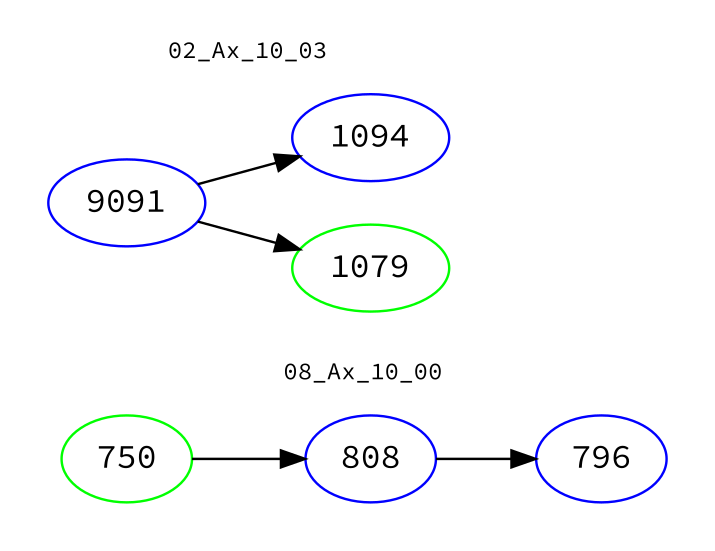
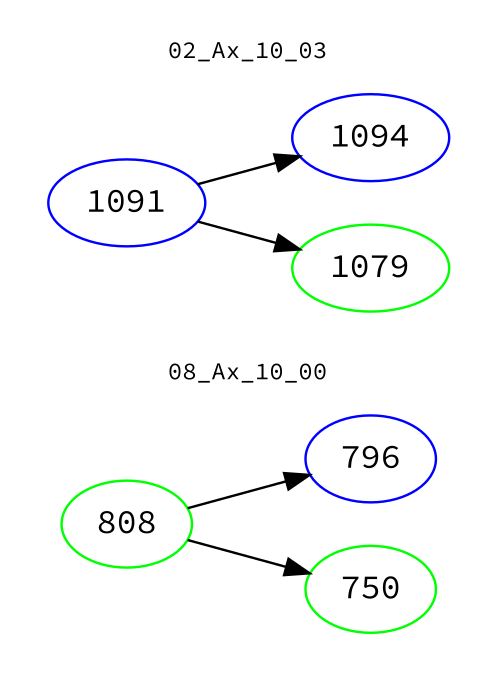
node "9091": label "9091" -> "1091"
edge "750" -> "808": reversed
node "808": color blue -> green
